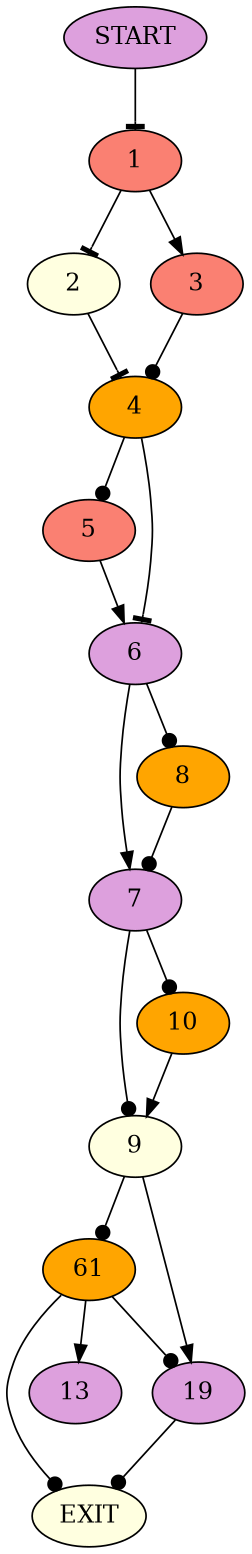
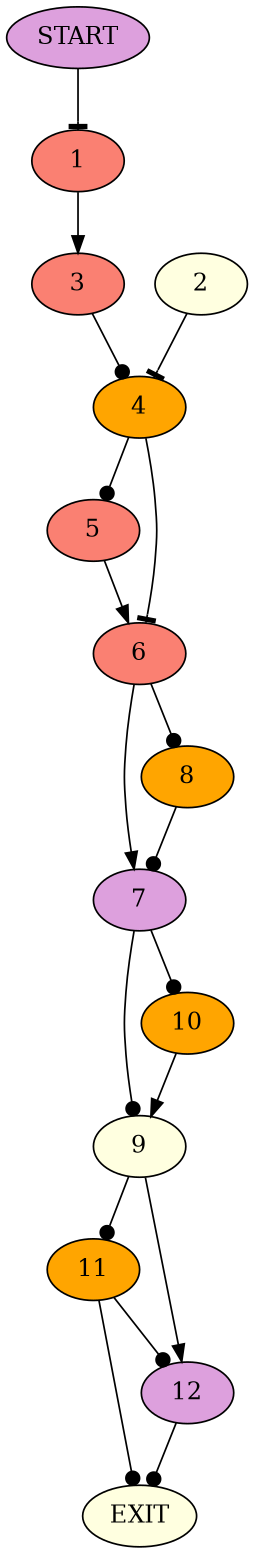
edge "1" -> "2": removed
node "6": fillcolor plum -> salmon
node "61": label "61" -> "11"
node "13": removed
node "19": label "19" -> "12"
